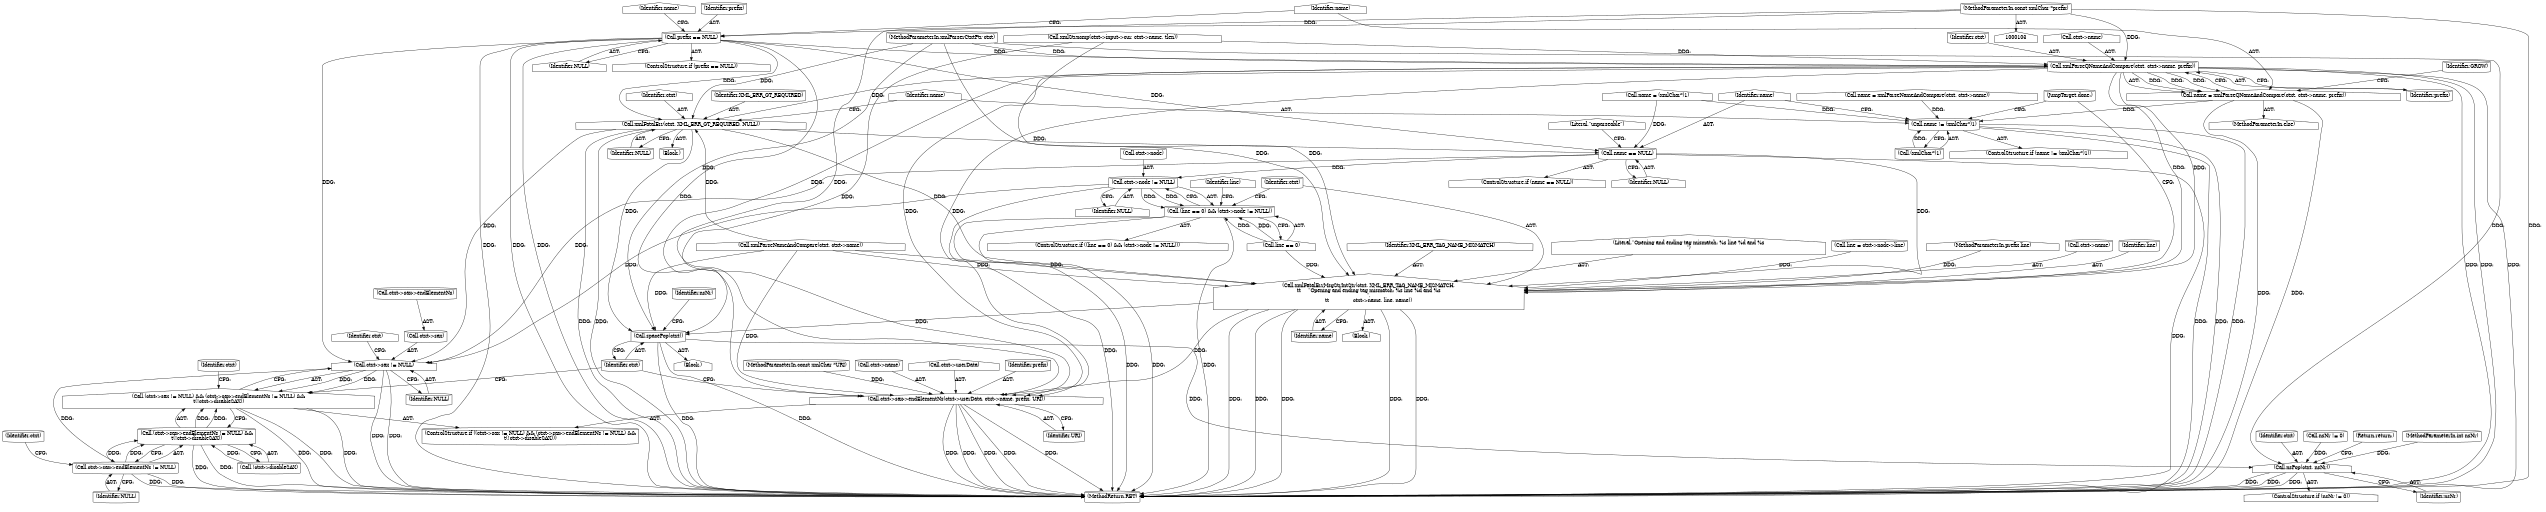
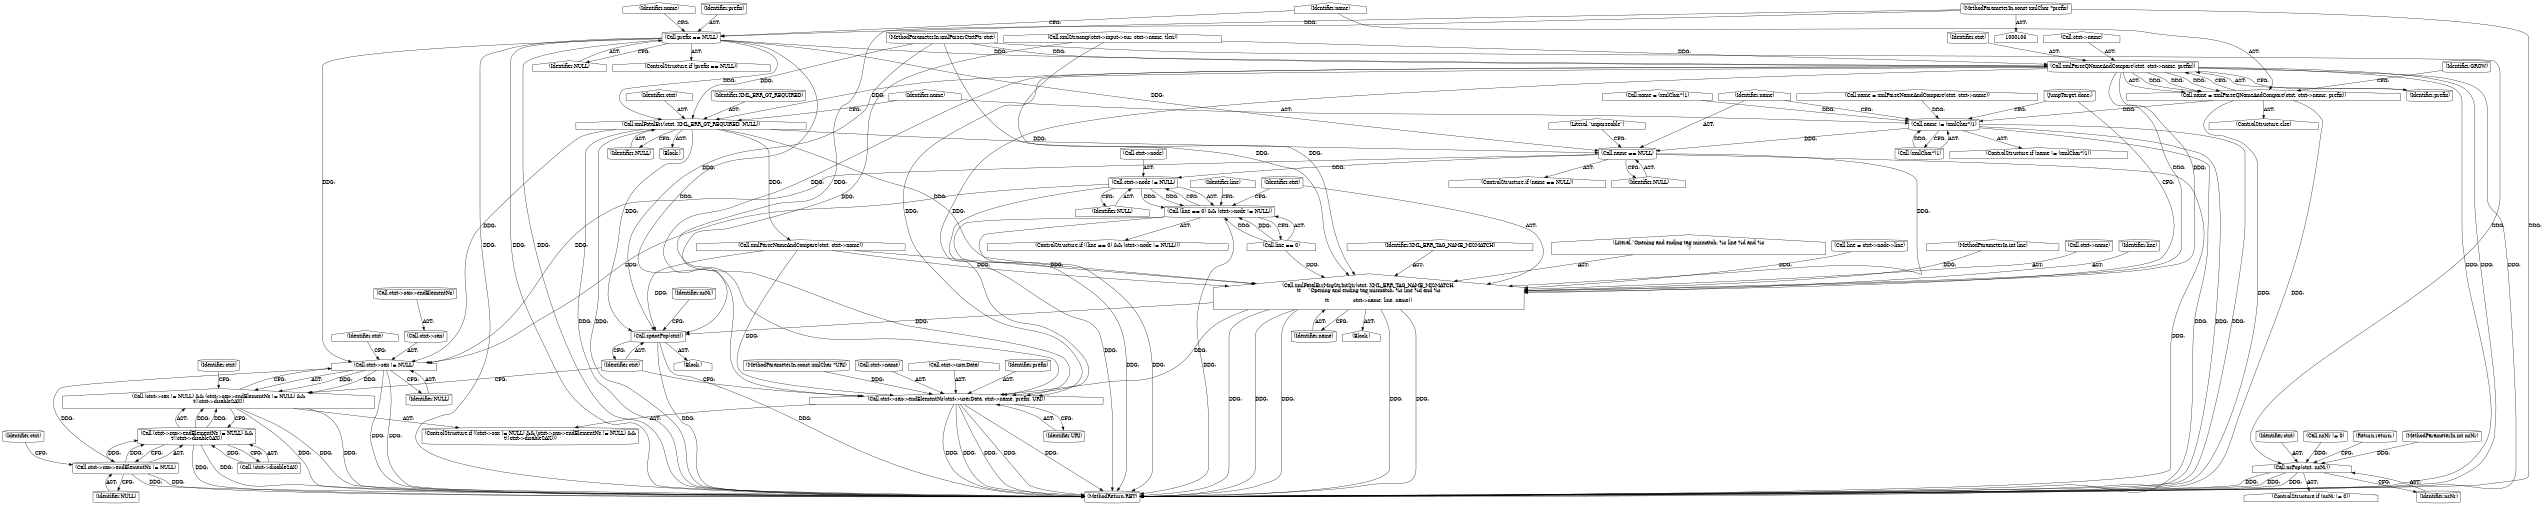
edge "(MethodParameterIn,const xmlChar *prefix)" -> "(Call,xmlParseQNameAndCompare(ctxt, ctxt->name, prefix))": removed, label "DDG:"
edge "(Call,name = (xmlChar*)1)" -> "(Call,name == NULL)": now "(Call,name != (xmlChar*)1)" -> "(Call,name == NULL)"
node "(MethodParameterIn,else)": label "(MethodParameterIn,else)" -> "(ControlStructure,else)"
edge "(Call,xmlParseNameAndCompare(ctxt, ctxt->name))" -> "(Call,xmlFatalErr(ctxt, XML_ERR_GT_REQUIRED, NULL))": reversed
node "(MethodParameterIn,prefix line)": label "(MethodParameterIn,prefix line)" -> "(MethodParameterIn,int line)"
edge "(Call,spacePop(ctxt))" -> "(Call,nsPop(ctxt, nsNr))": removed, label "DDG:"
